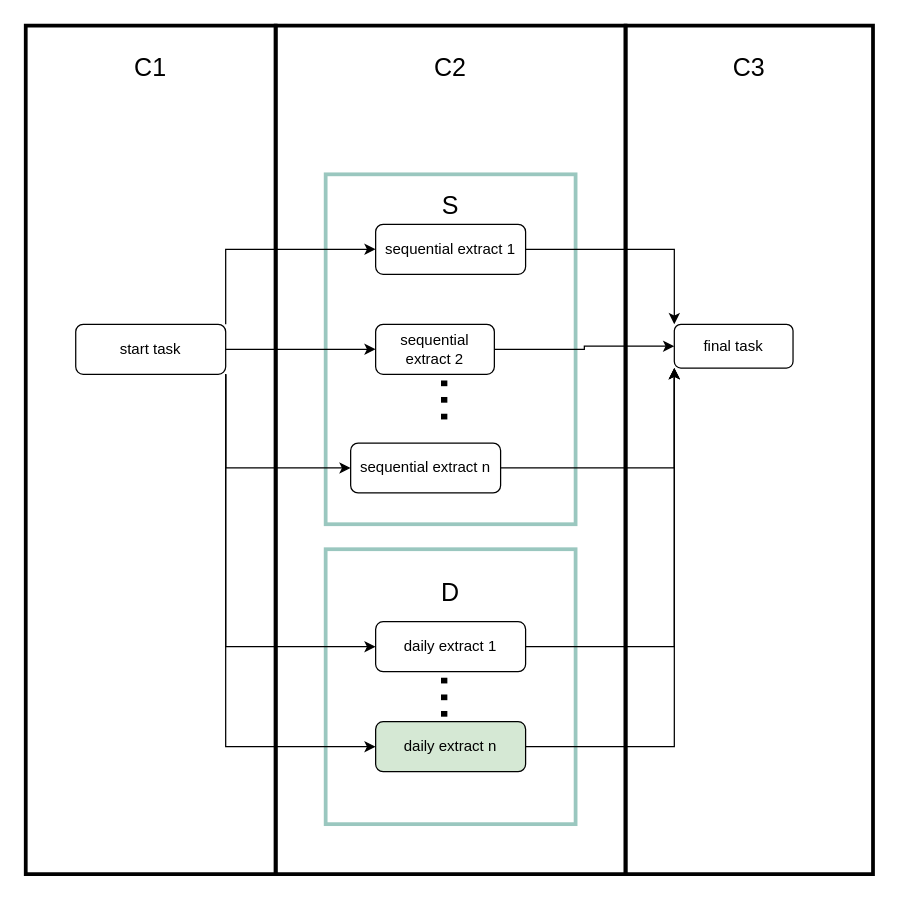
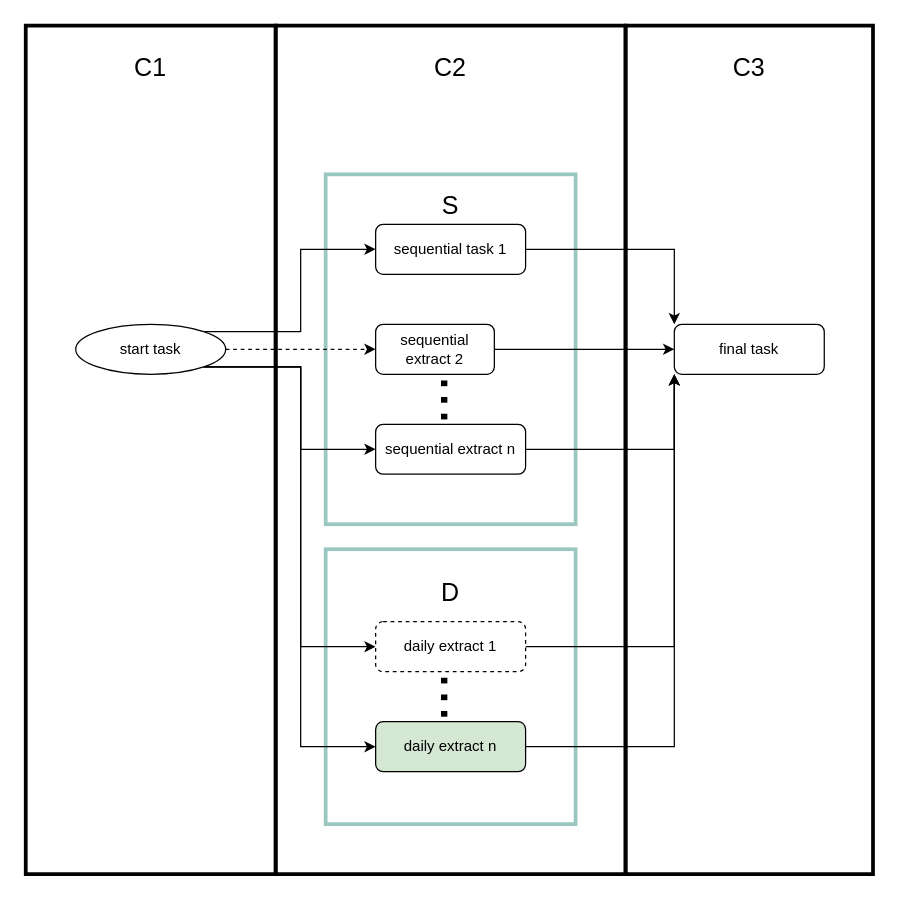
node "sequential extract 1": label "sequential extract 1" -> "sequential task 1"
node "final task": size 119x44 -> 150x50
node "start task": shape rounded rectangle -> ellipse
edge "start task" -> "sequential extract 2": style solid -> dashed
node "sequential extract n": moved (426, 468) -> (451, 449)
node "daily extract 1": style solid -> dashed
